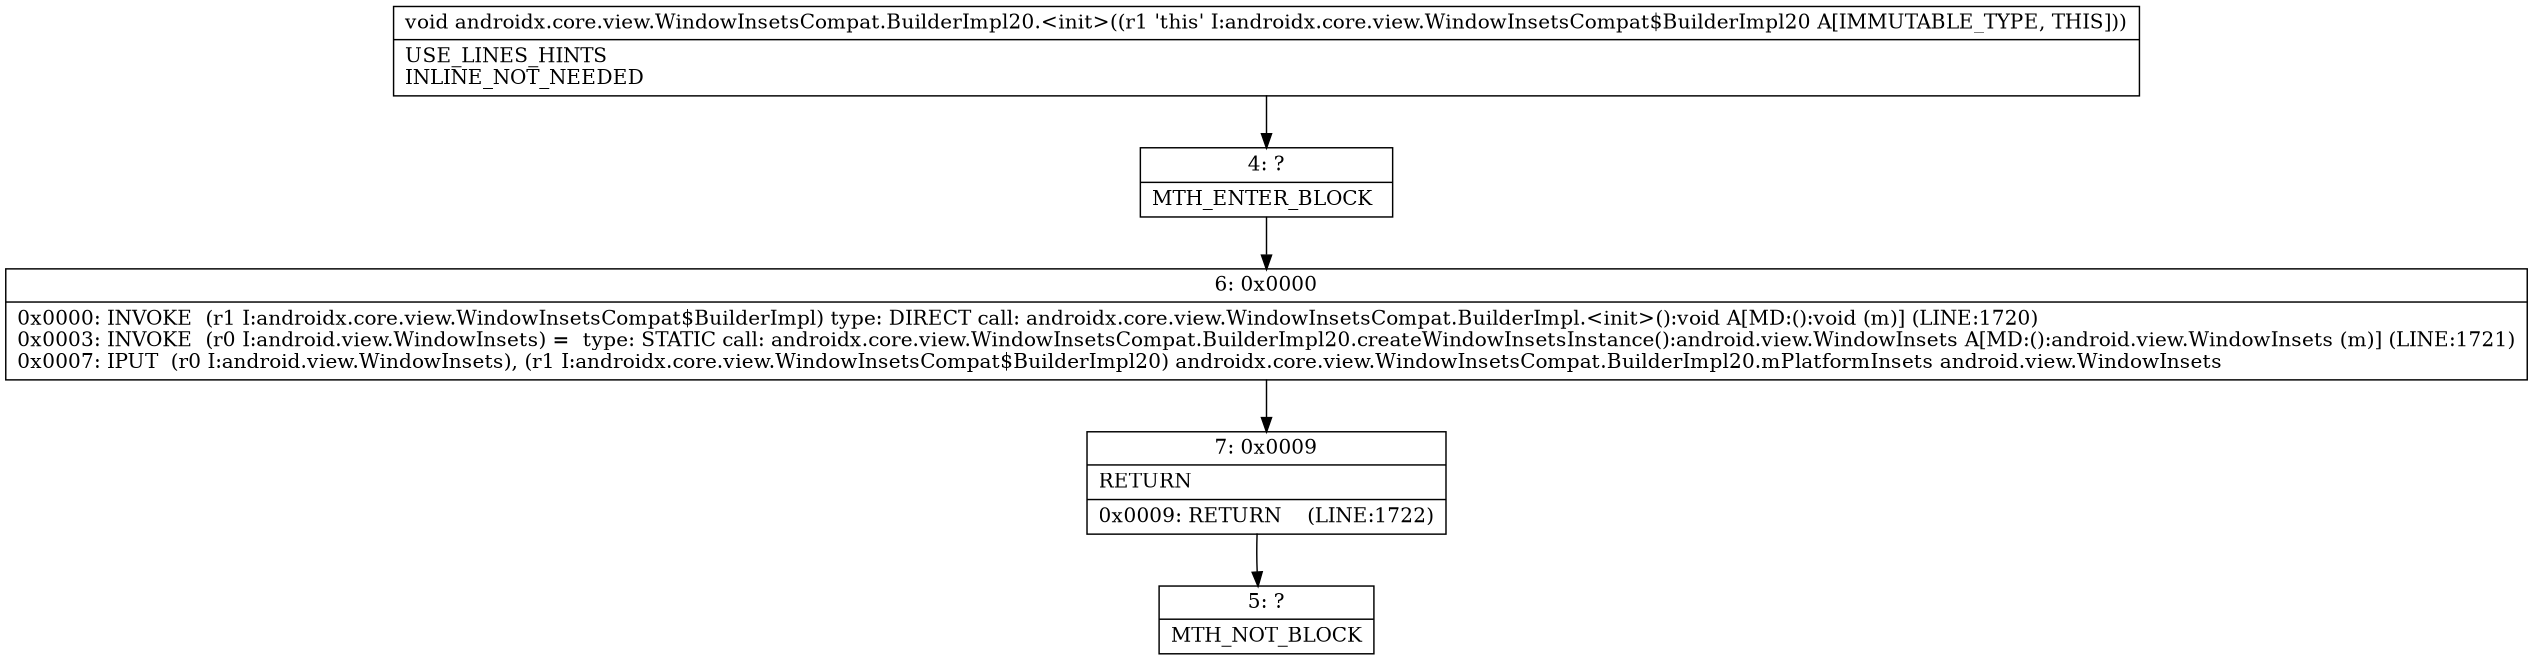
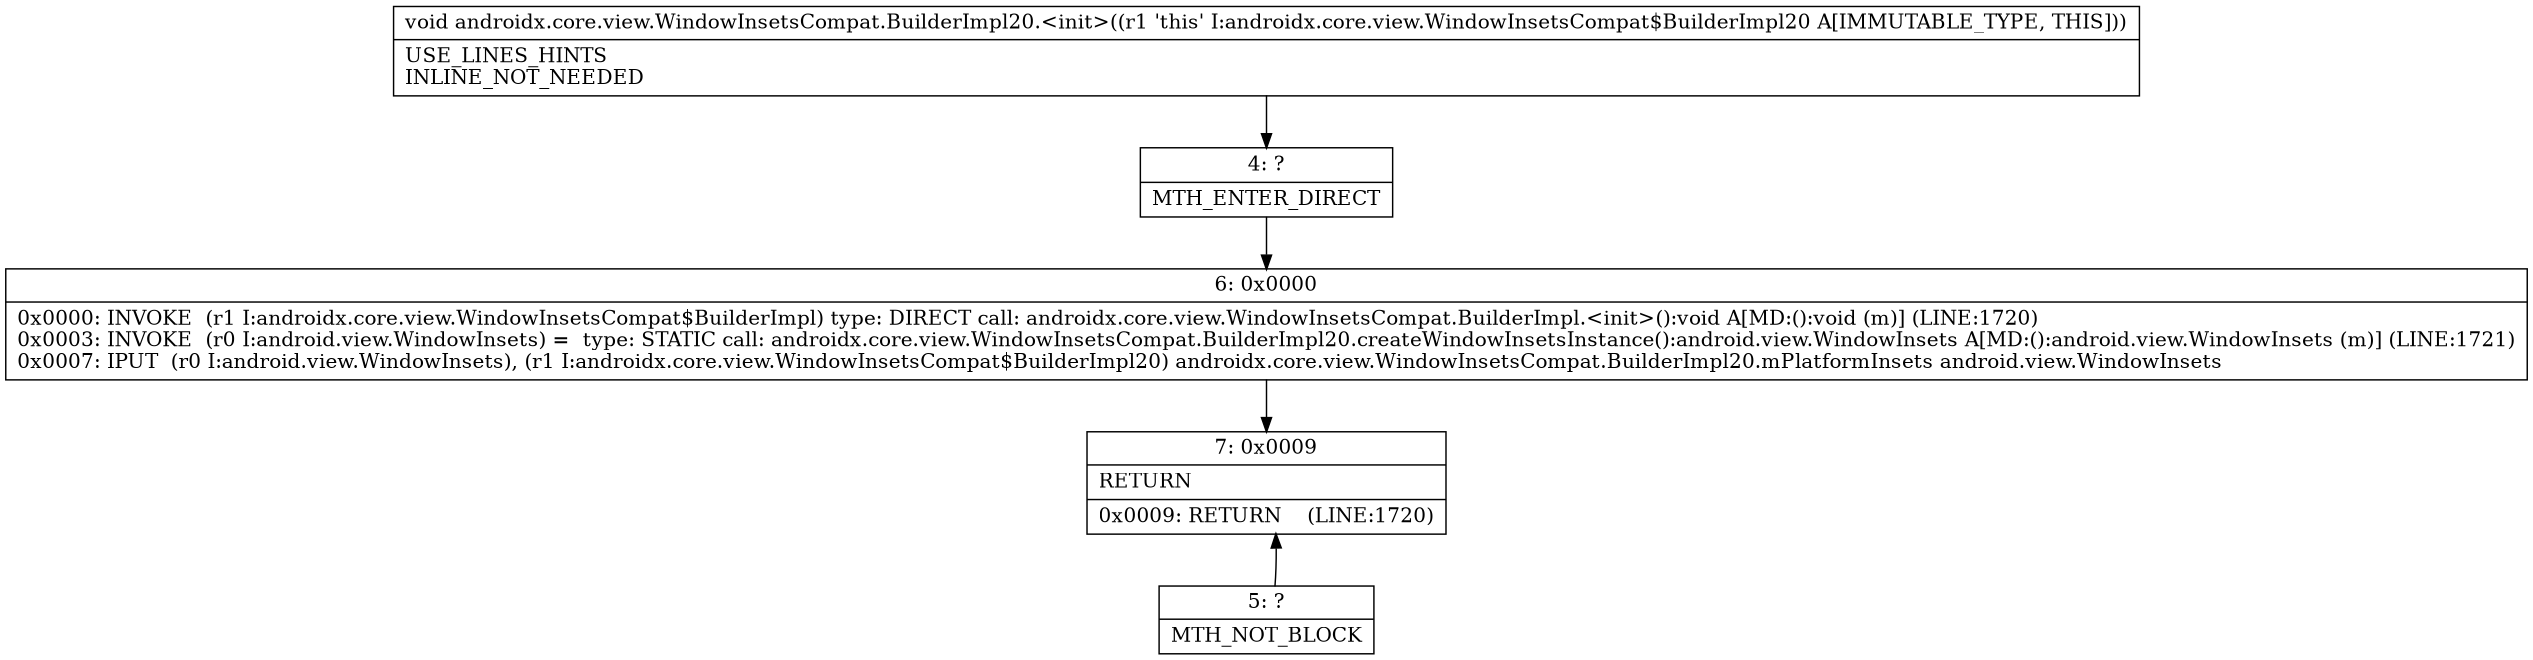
node "4: ?": text "MTH_ENTER_BLOCK" -> "MTH_ENTER_DIRECT"
node "7: 0x0009": text "0x0009: RETURN    (LINE:1722)" -> "0x0009: RETURN    (LINE:1720)"
edge "7: 0x0009" -> "5: ?": reversed
